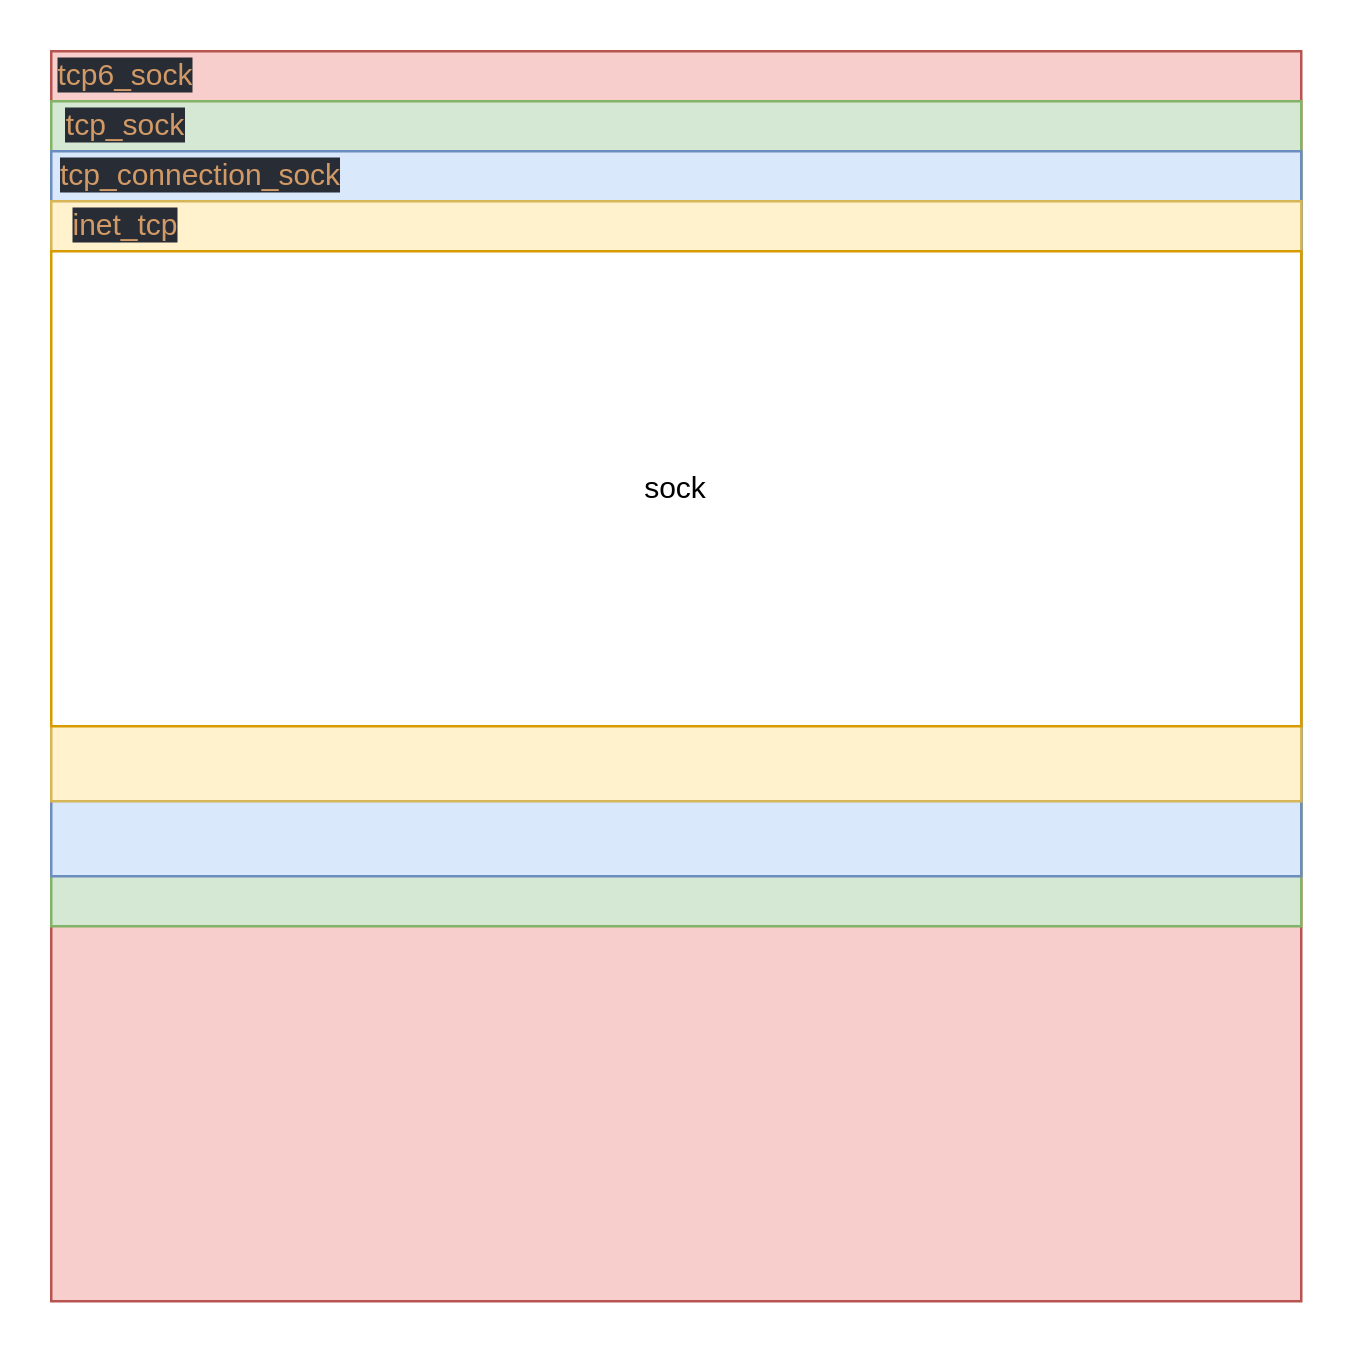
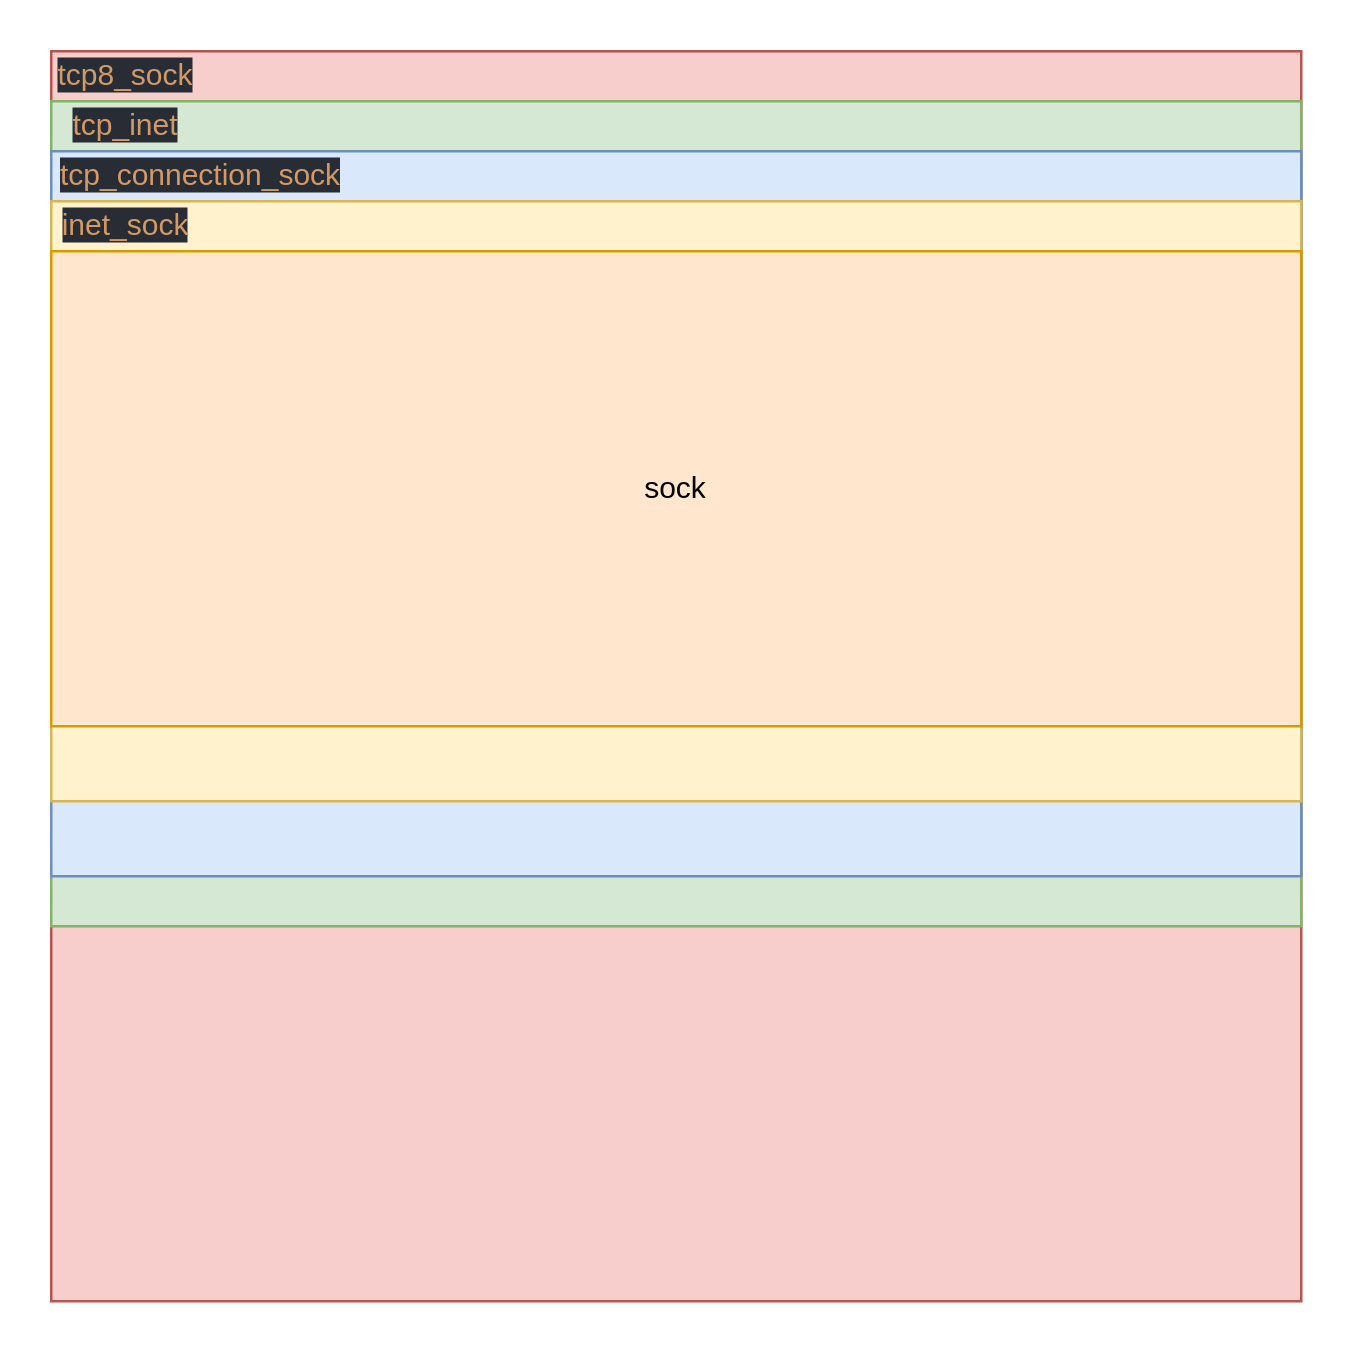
node "tcp6_sock": label "tcp6_sock" -> "tcp8_sock"
node "tcp_sock": label "tcp_sock" -> "tcp_inet"
node "inet_tcp": label "inet_tcp" -> "inet_sock"
node "sock": fillcolor #ffffff -> #ffe6cc
